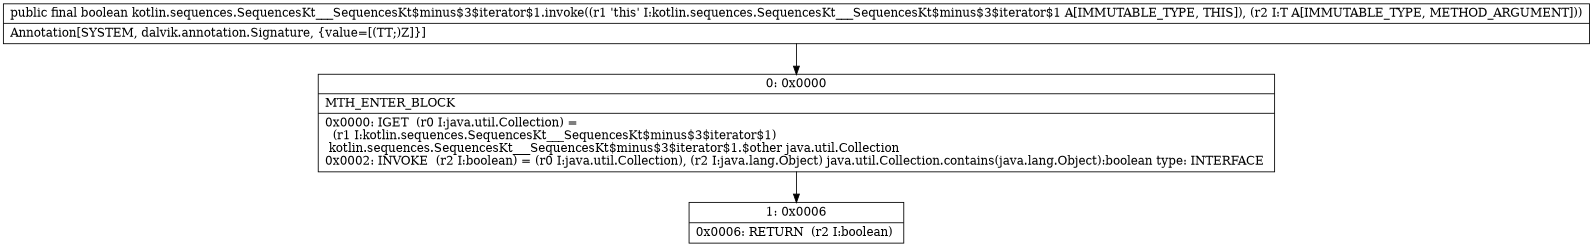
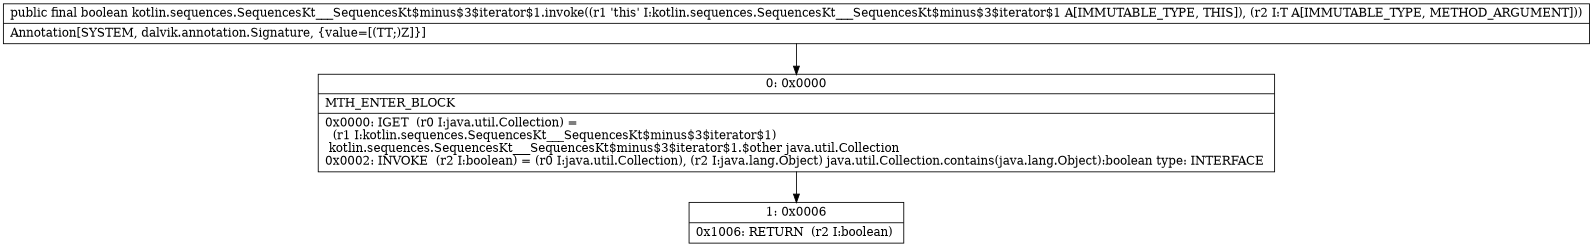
node "1: 0x0006": text "0x0006: RETURN  (r2 I:boolean)" -> "0x1006: RETURN  (r2 I:boolean)"
